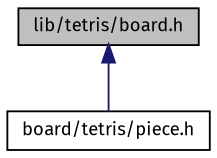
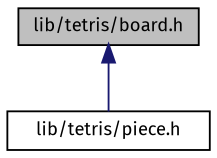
node "board/tetris/piece.h": label "board/tetris/piece.h" -> "lib/tetris/piece.h"
